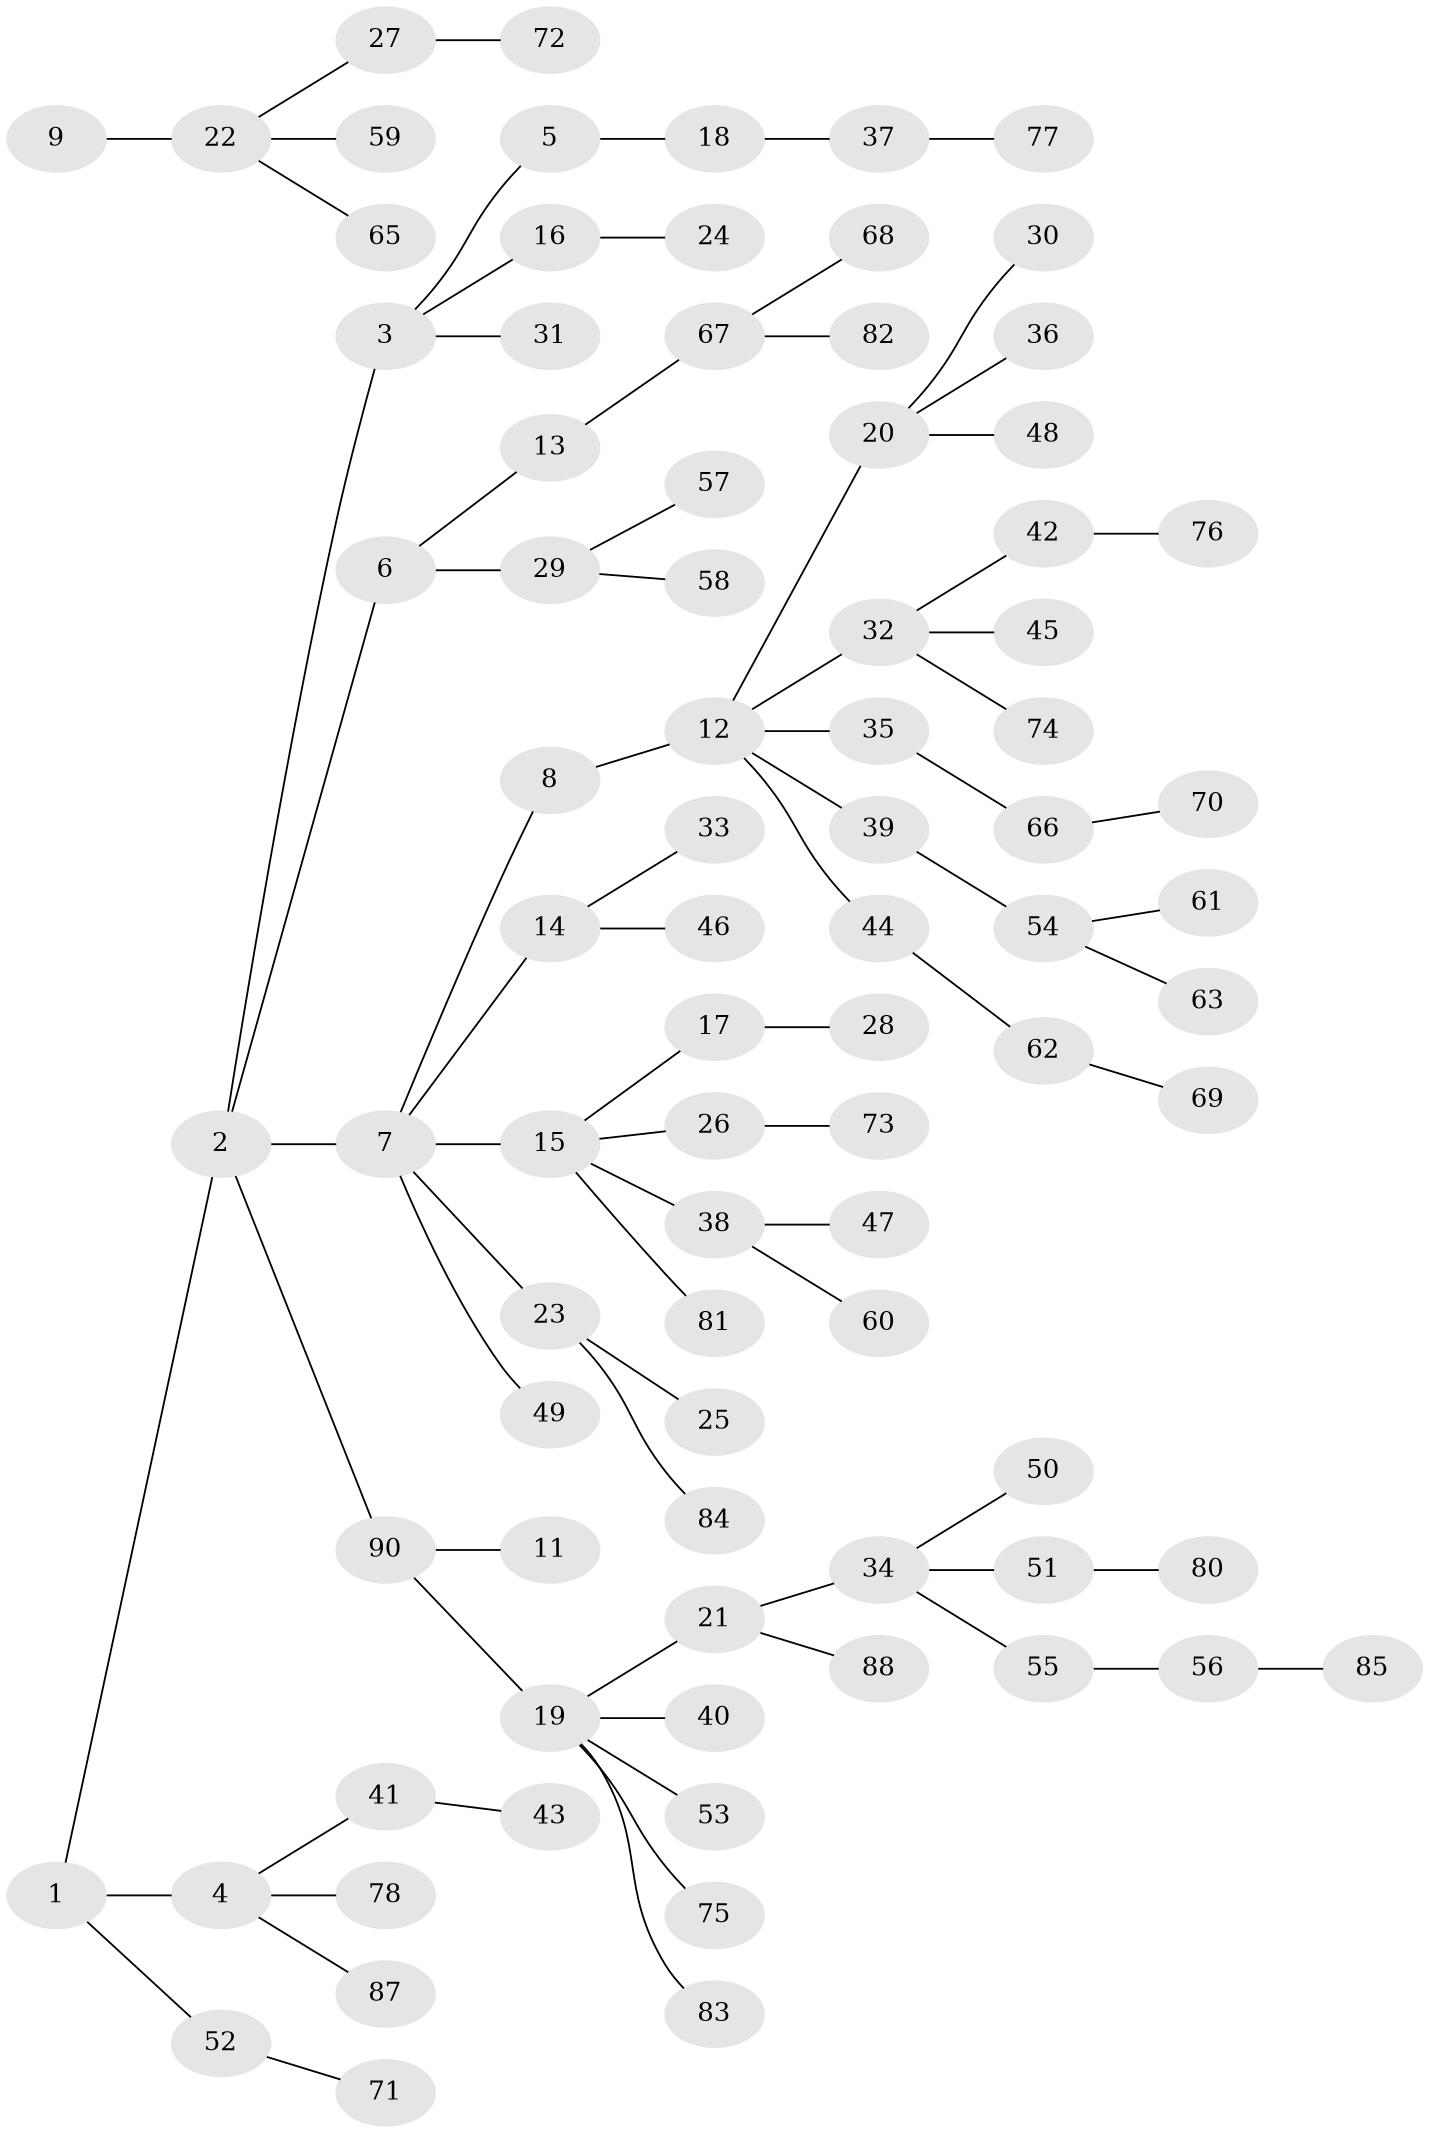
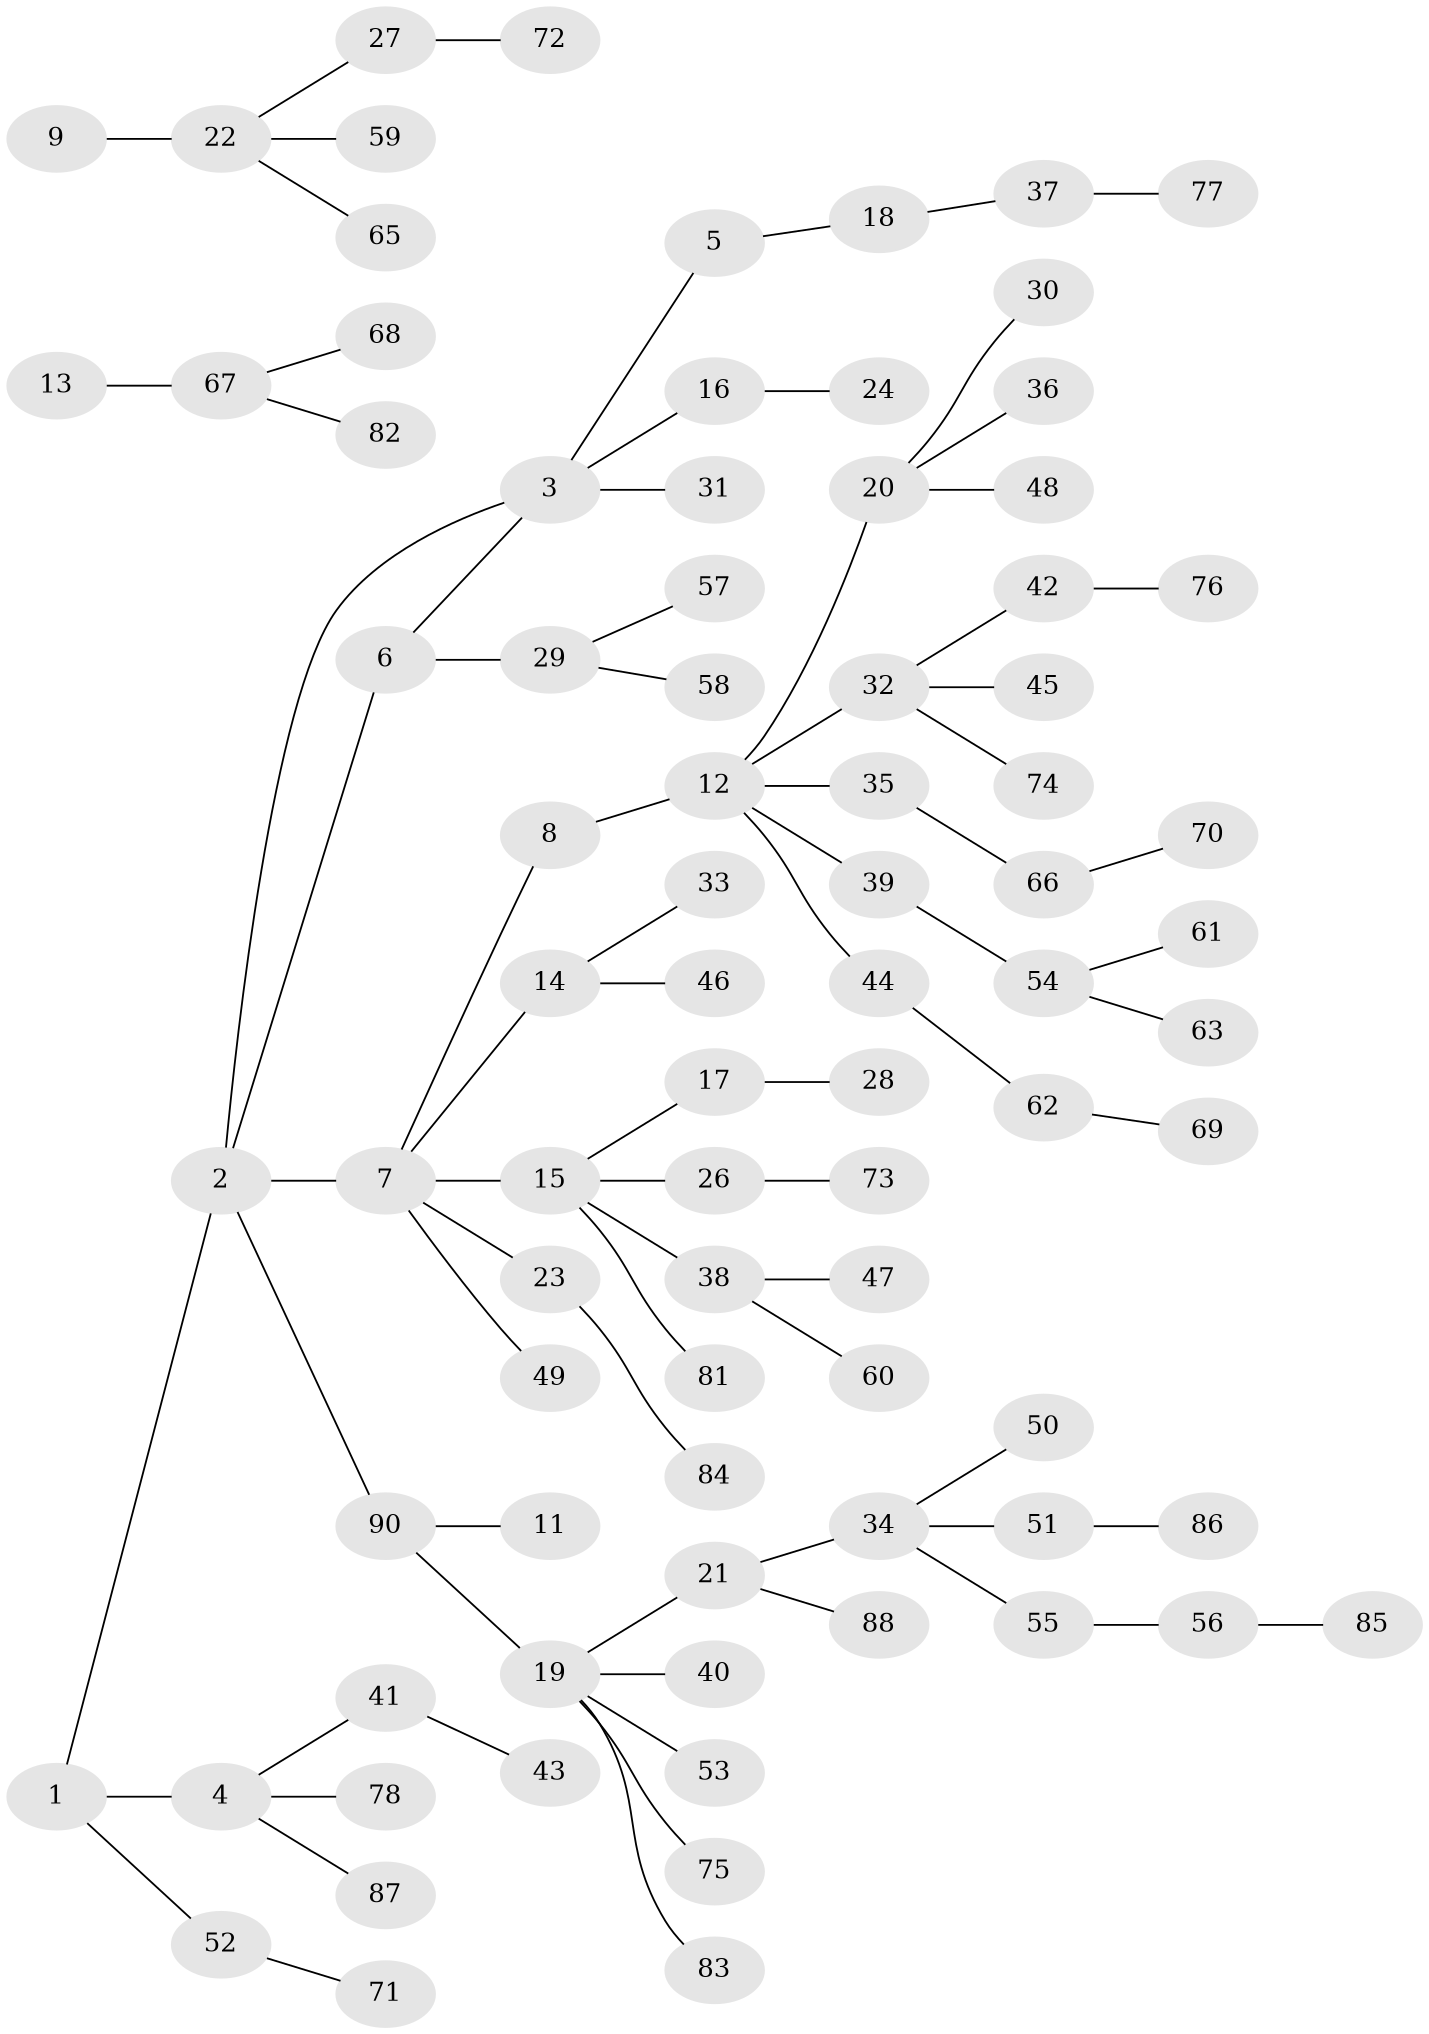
edge "13" -- "6": now "3" -- "6"
node "25": removed
node "80": label "80" -> "86"
